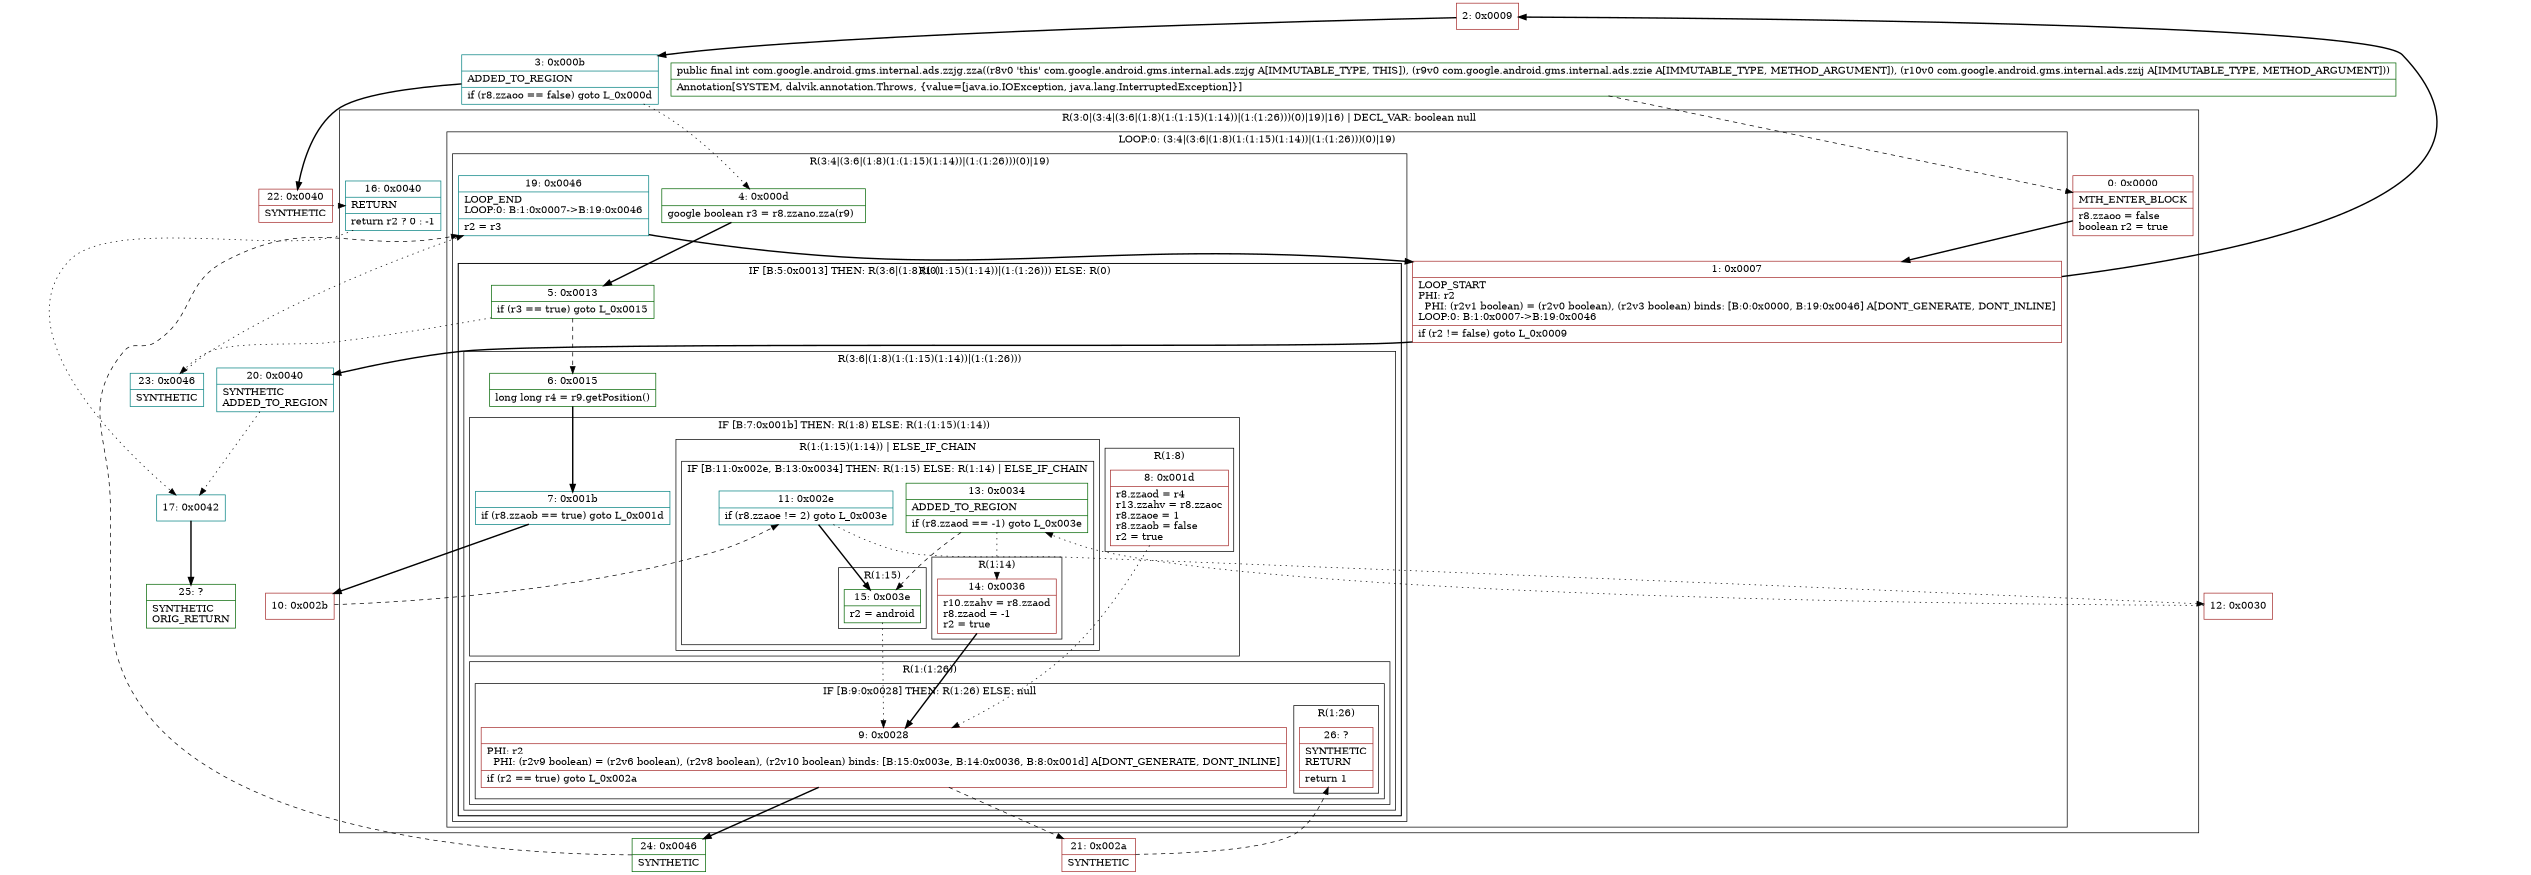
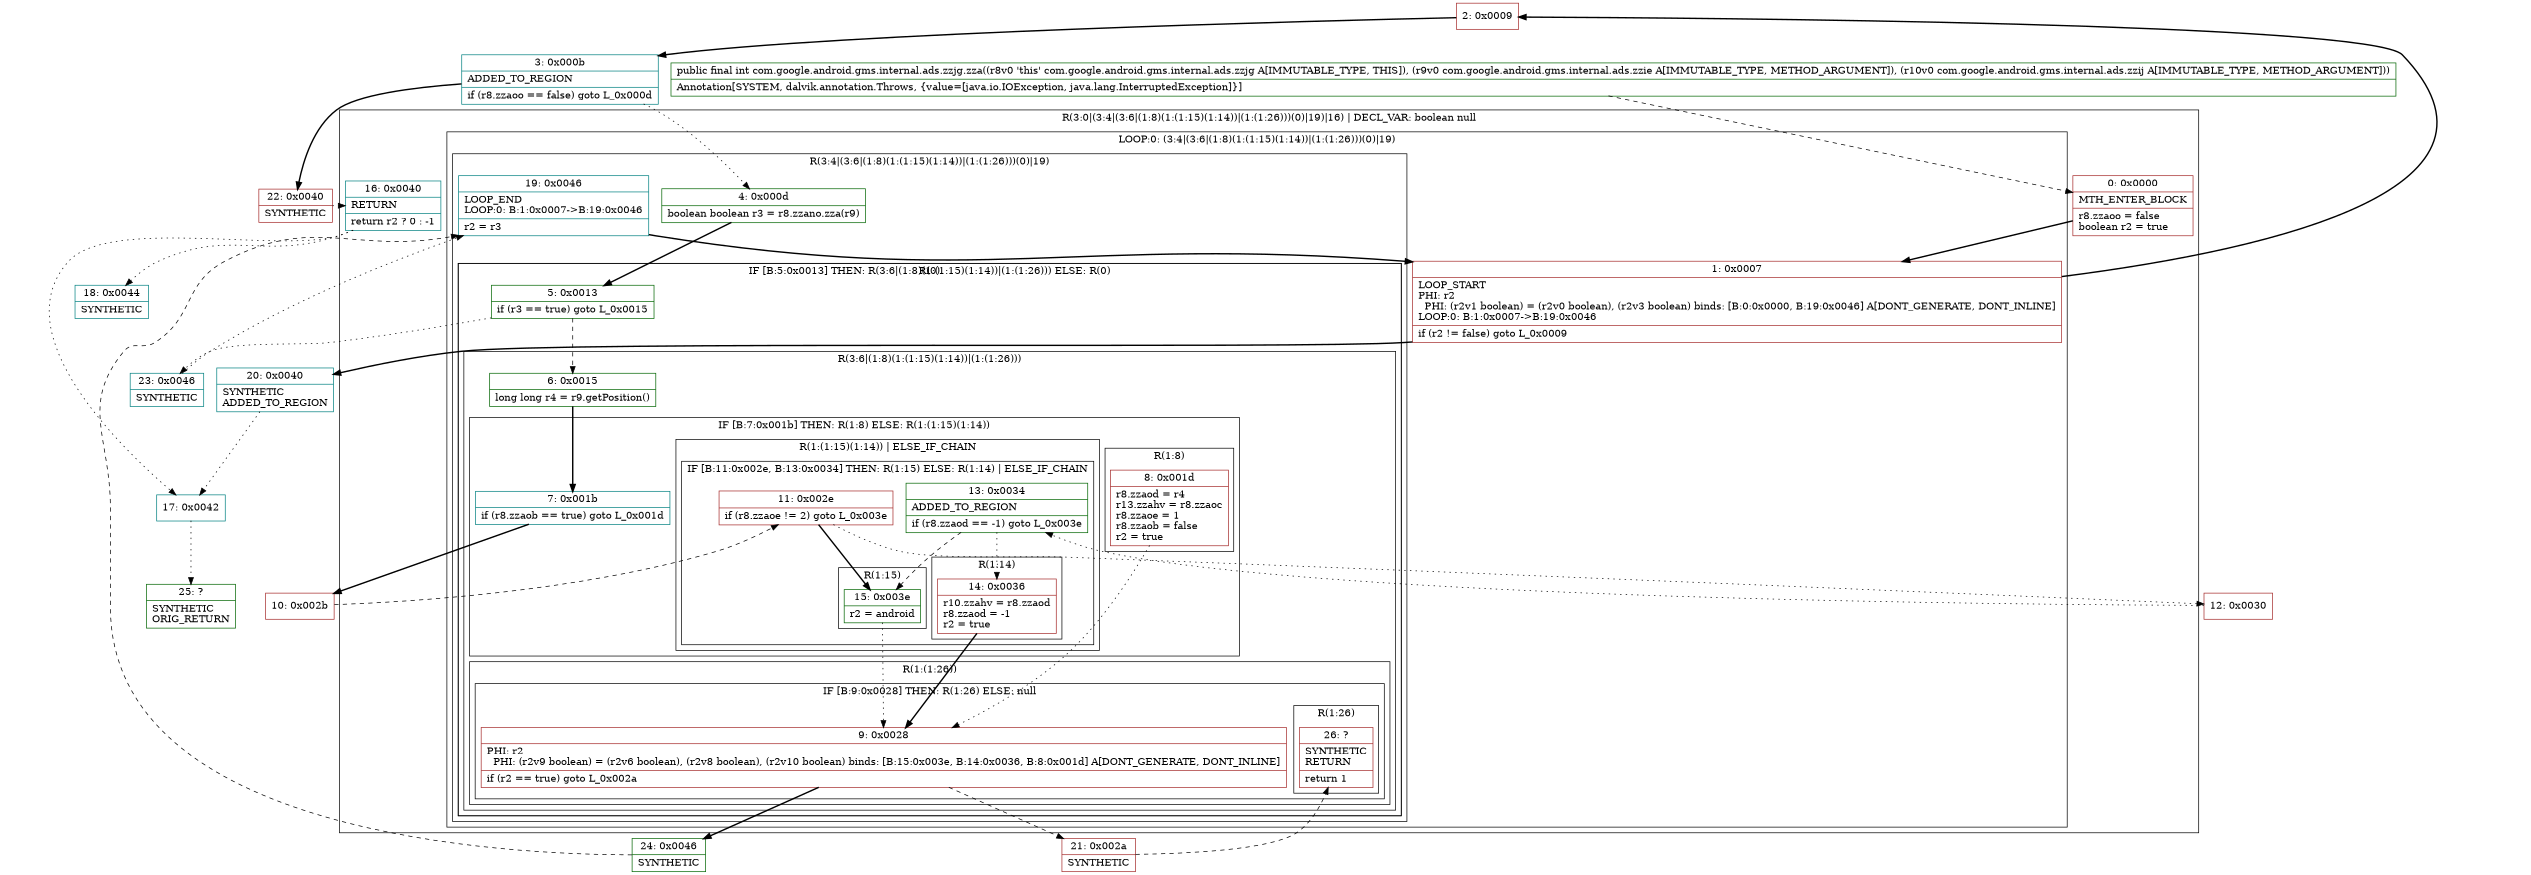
node "4: 0x000d": text "google boolean r3 = r8.zzano.zza(r9)" -> "boolean boolean r3 = r8.zzano.zza(r9)"
node "18: 0x0044": added
node "11: 0x002e": color teal -> brown
edge "17: 0x0042" -> "25: ?": style bold -> dotted
